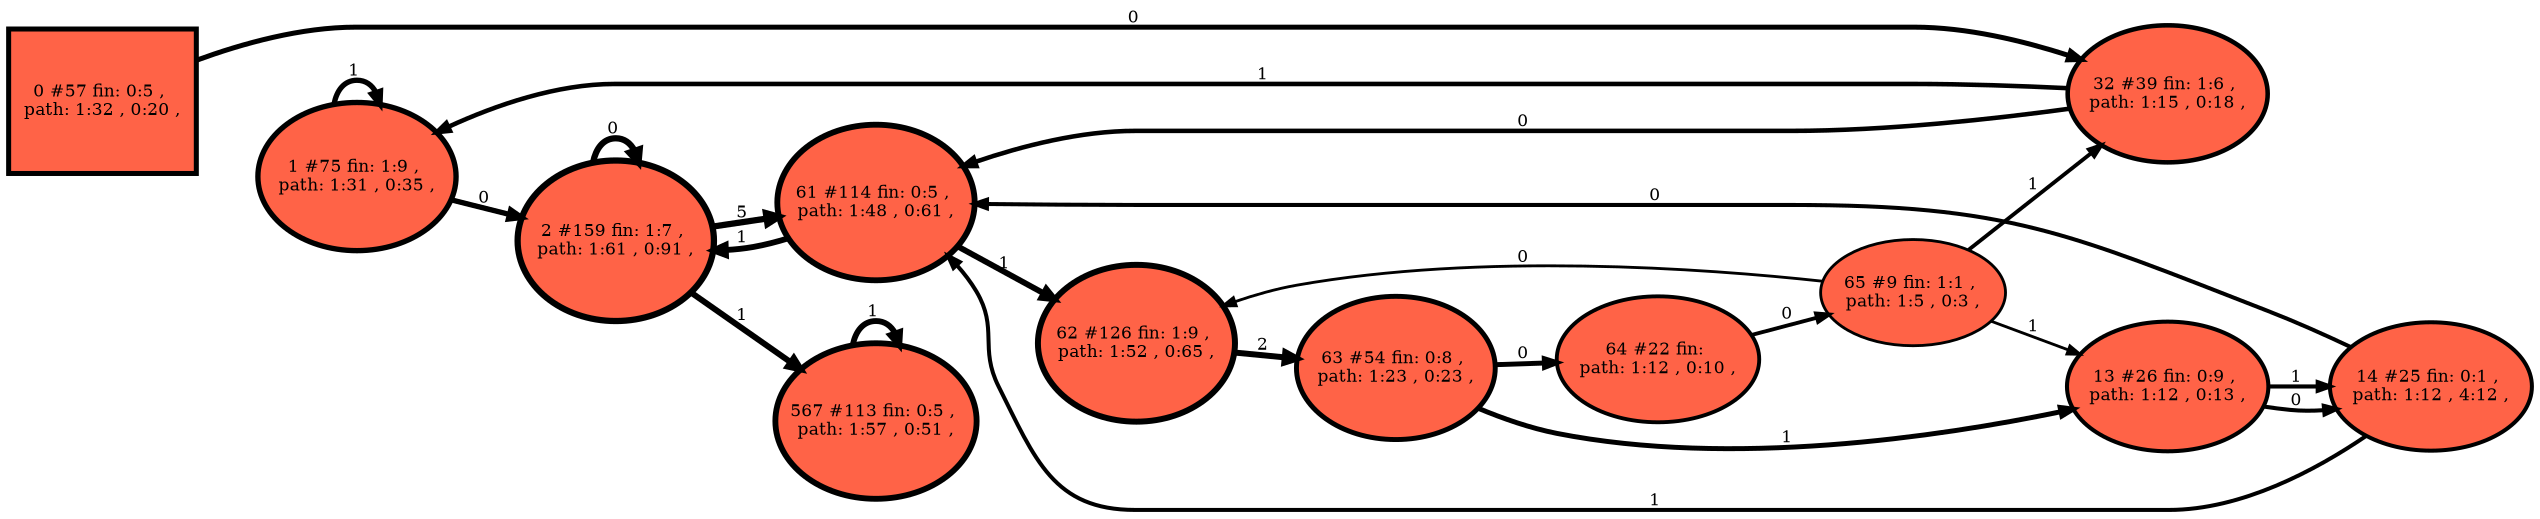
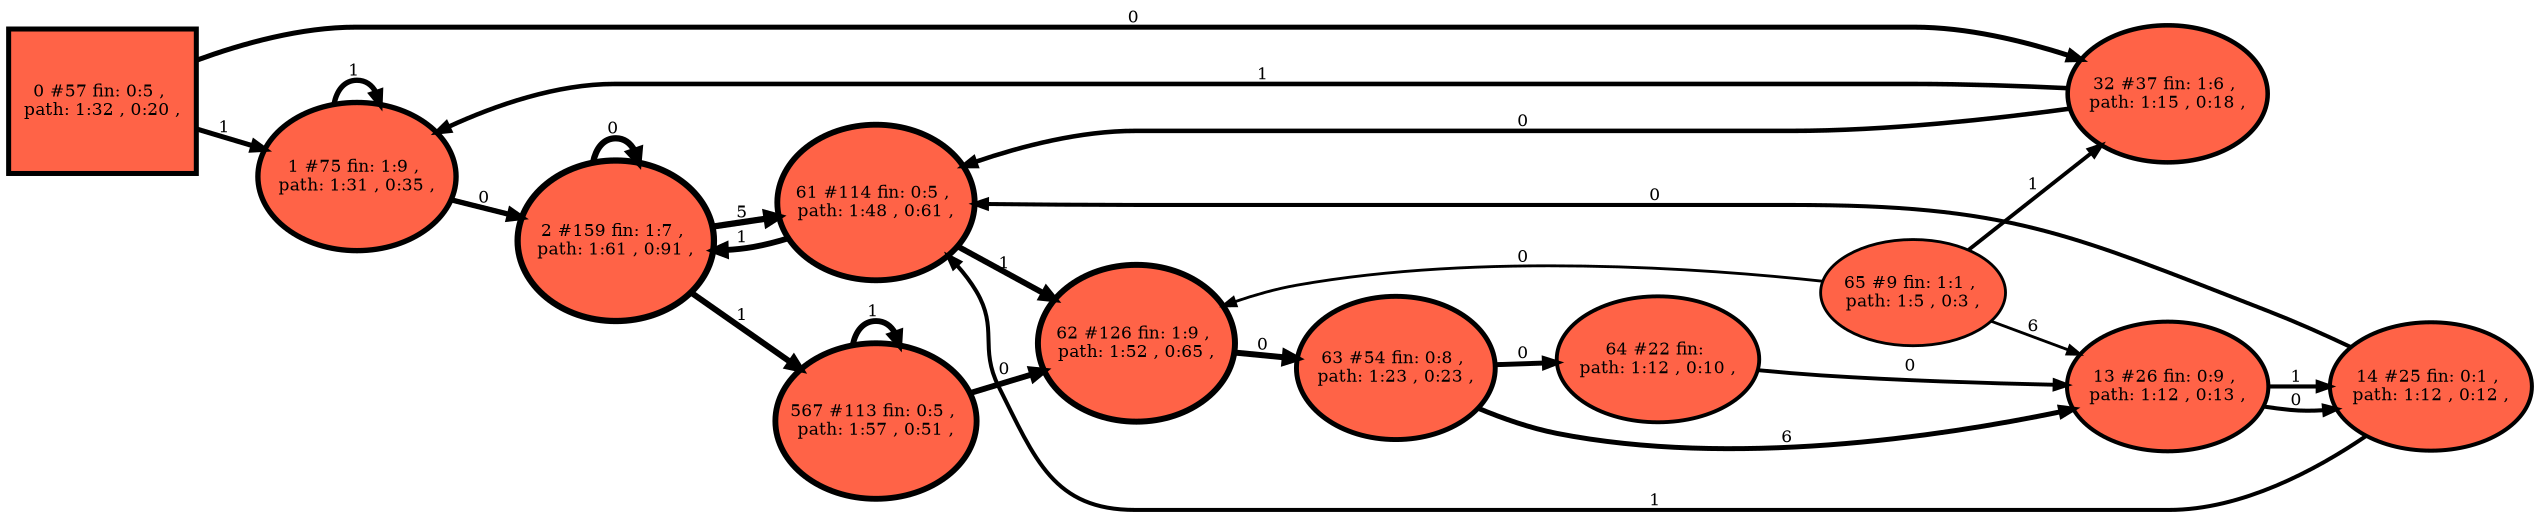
node "32 #39 fin: 1:6 , path: 1:15 , 0:18 ,": label "32 #39 fin: 1:6 , path: 1:15 , 0:18 ," -> "32 #37 fin: 1:6 , path: 1:15 , 0:18 ,"
edge "0 #57 fin: 0:5 , path: 1:32 , 0:20 ," -> "1 #75 fin: 1:9 , path: 1:31 , 0:35 ,": added, label "1"
edge "64 #22 fin: path: 1:12 , 0:10 ," -> "65 #9 fin: 1:1 , path: 1:5 , 0:3 ,": now "64 #22 fin: path: 1:12 , 0:10 ," -> "13 #26 fin: 0:9 , path: 1:12 , 0:13 ,"
edge "65 #9 fin: 1:1 , path: 1:5 , 0:3 ," -> "13 #26 fin: 0:9 , path: 1:12 , 0:13 ,": label "1 " -> "6 "
edge "62 #126 fin: 1:9 , path: 1:52 , 0:65 ," -> "63 #54 fin: 0:8 , path: 1:23 , 0:23 ,": label "2 " -> "0 "
edge "567 #113 fin: 0:5 , path: 1:57 , 0:51 ," -> "62 #126 fin: 1:9 , path: 1:52 , 0:65 ,": added, label "0"
node "14 #25 fin: 0:1 , path: 1:12 , 4:12 ,": label "14 #25 fin: 0:1 , path: 1:12 , 4:12 ," -> "14 #25 fin: 0:1 , path: 1:12 , 0:12 ,"
edge "63 #54 fin: 0:8 , path: 1:23 , 0:23 ," -> "13 #26 fin: 0:9 , path: 1:12 , 0:13 ,": label "1 " -> "6 "
